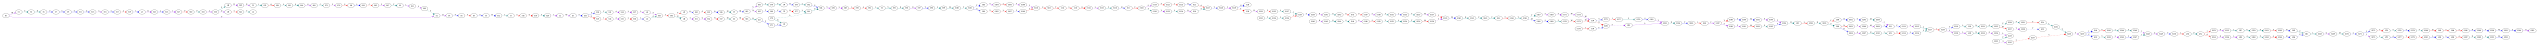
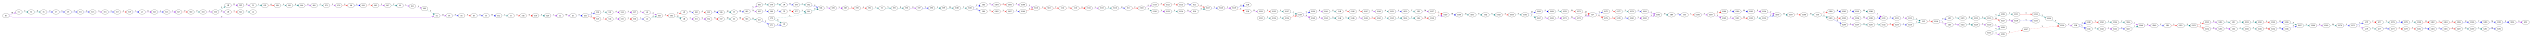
edge "S138" -> "S140": added, label "A"
edge "S174" -> "S180": now "S174" -> "S176"
